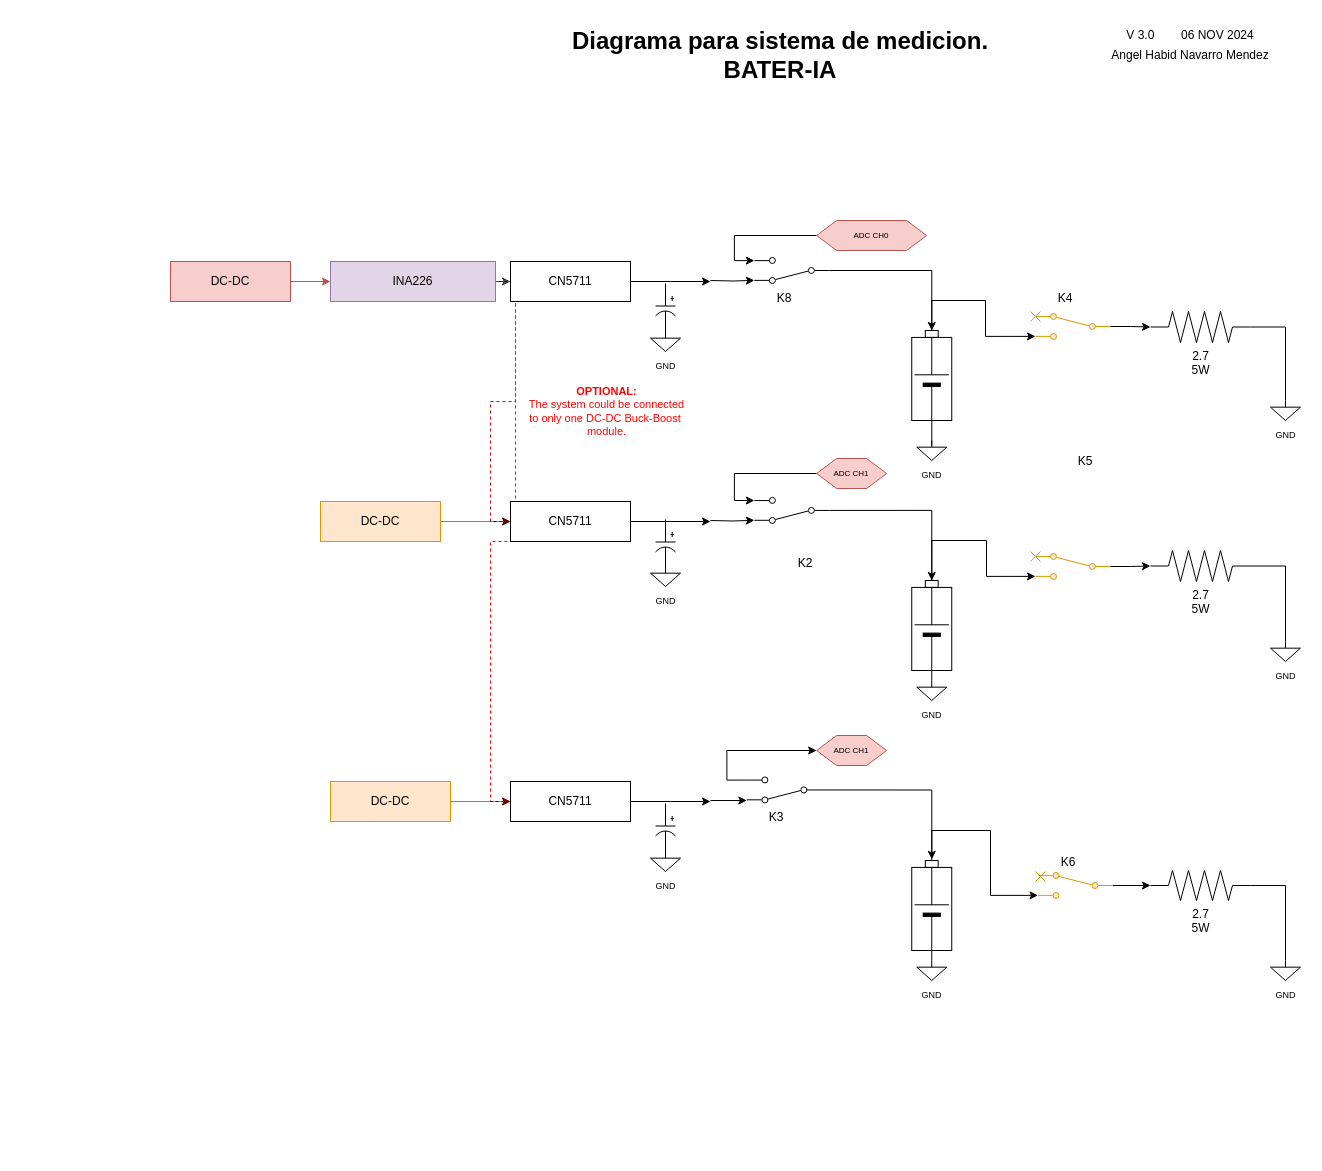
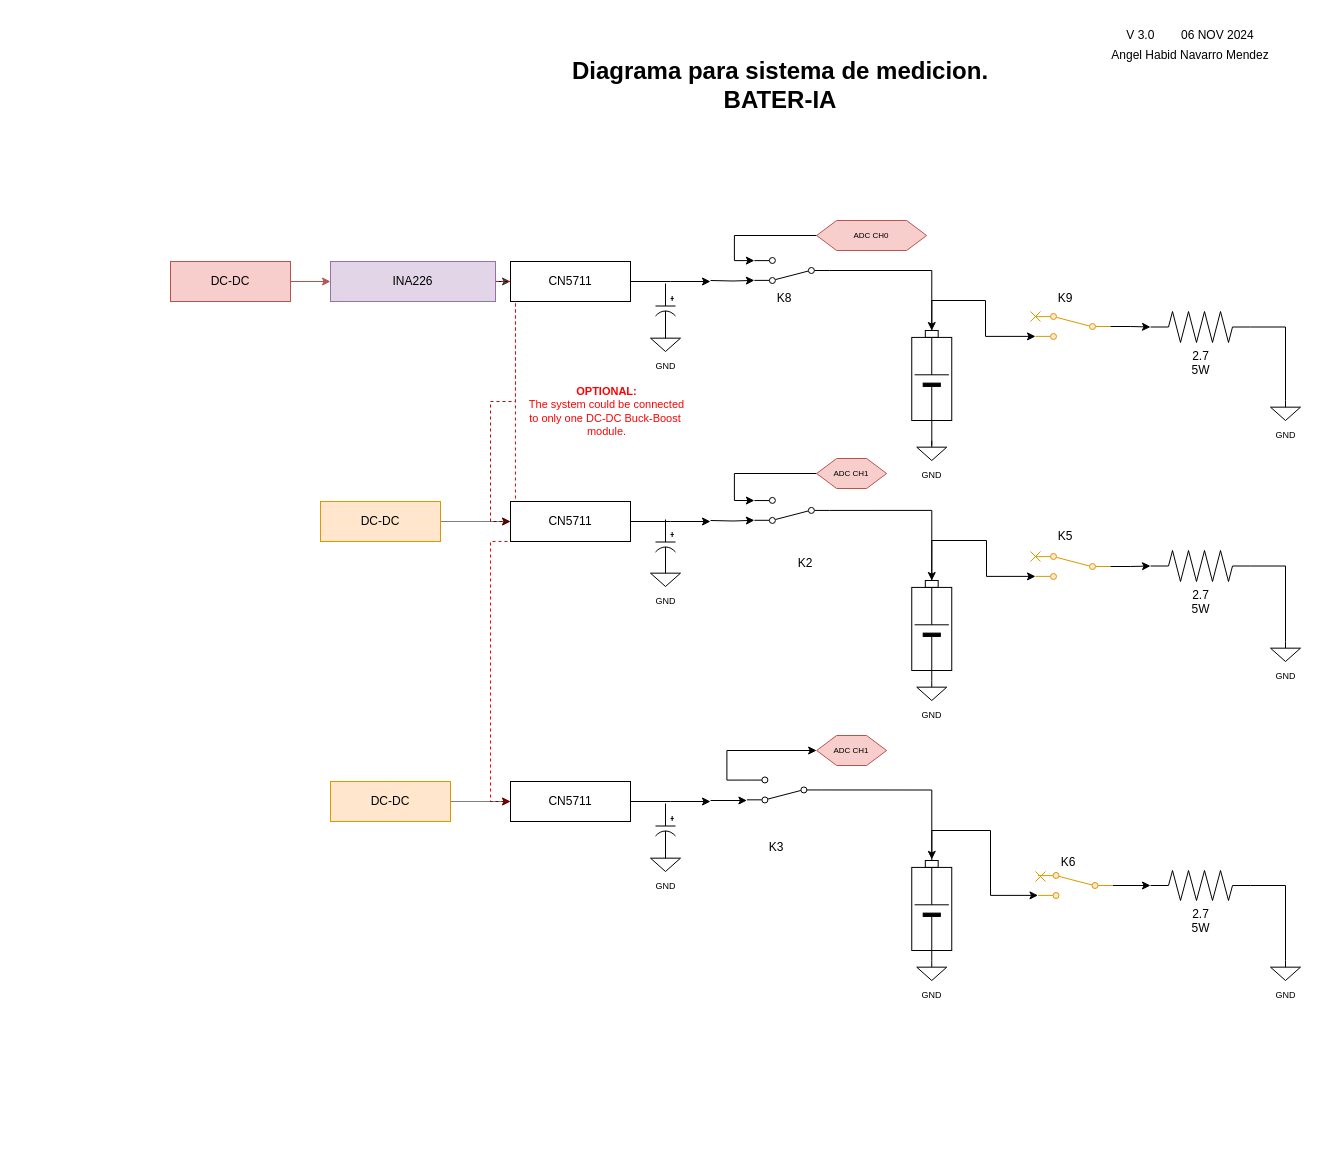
node "Diagrama para sistema de medicion. BATER-IA": moved (781, 56) -> (781, 86)
node "K4": label "K4" -> "K9"
node "K5": moved (1086, 462) -> (1066, 537)
node "K3": moved (777, 818) -> (777, 848)
